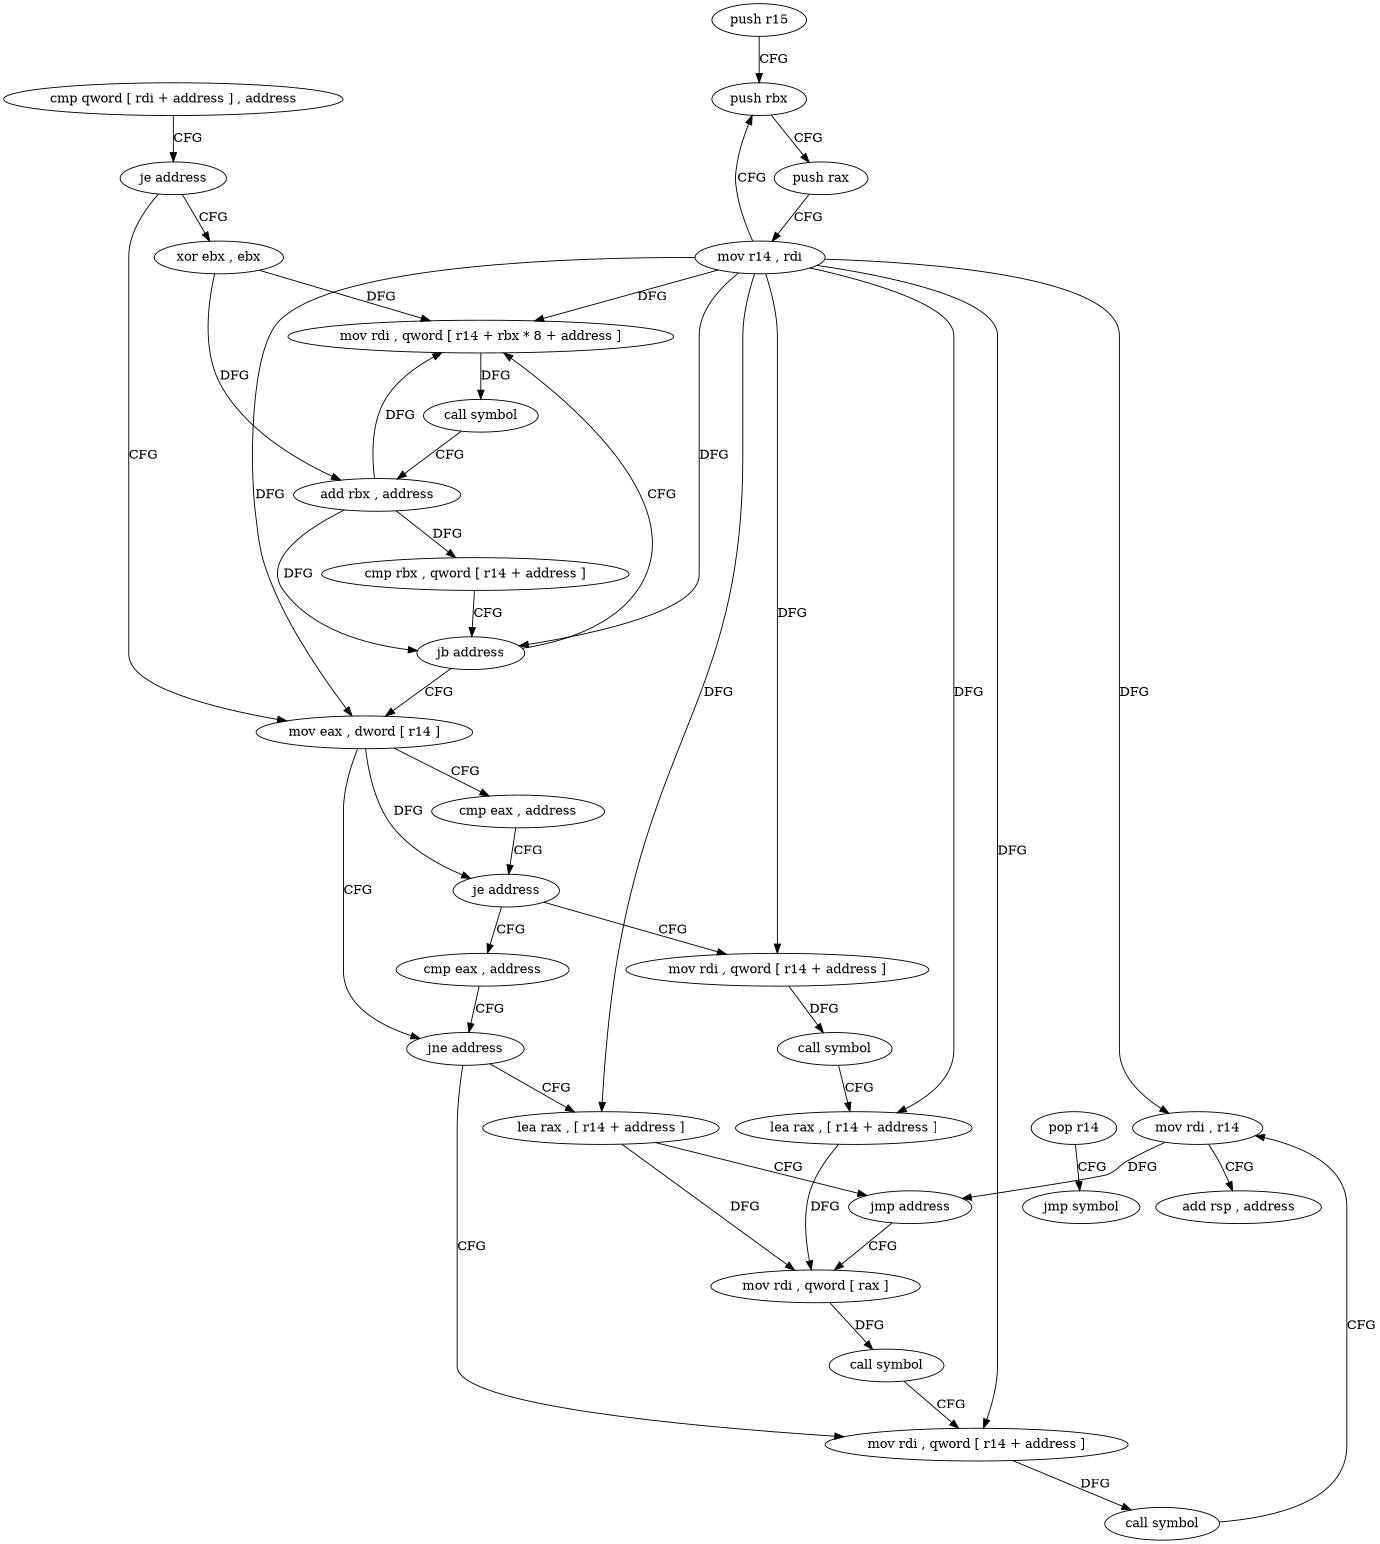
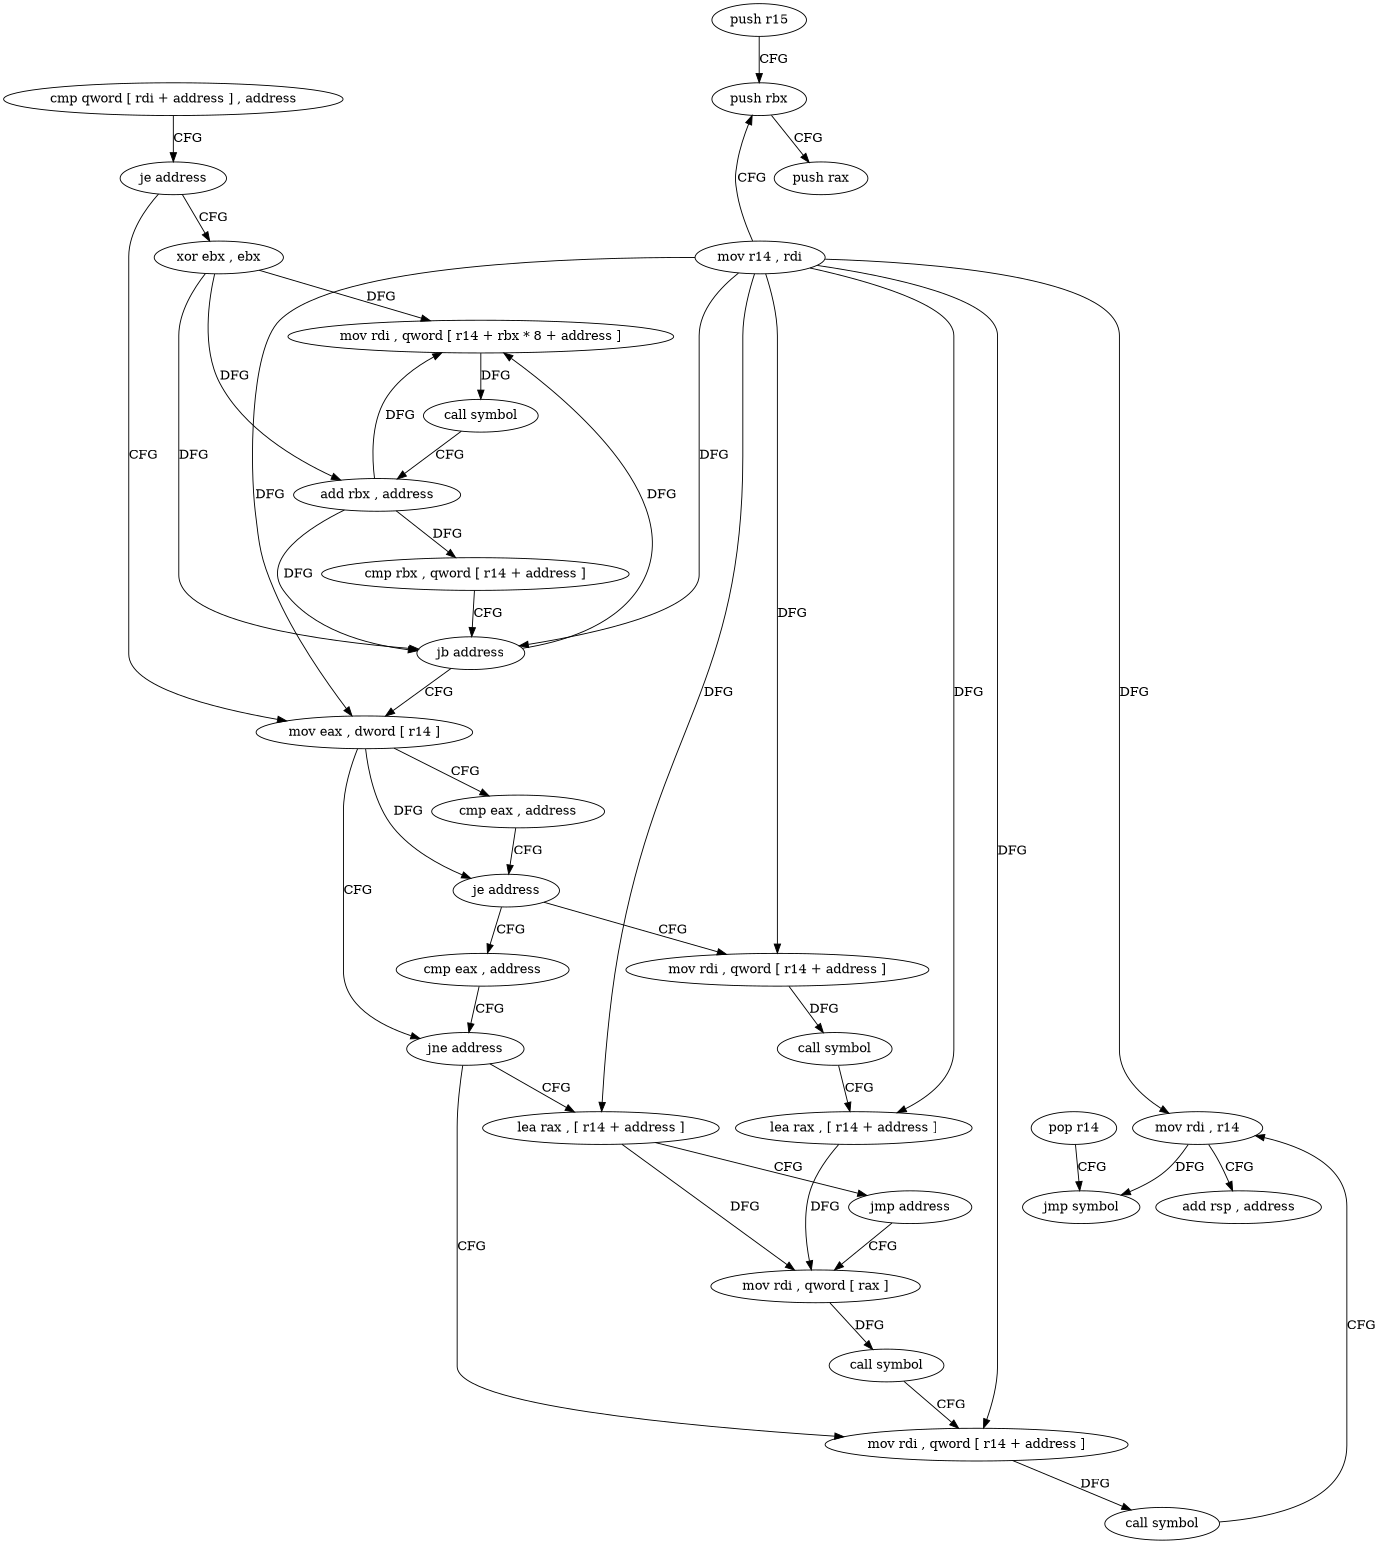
edge "push rax" -> "mov r14 , rdi": removed, label "CFG"
edge "mov r14 , rdi" -> "mov rdi , qword [ r14 + rbx * 8 + address ]": removed, label "DFG"
edge "jb address" -> "mov rdi , qword [ r14 + rbx * 8 + address ]": label "CFG" -> "DFG"
edge "xor ebx , ebx" -> "jb address": added, label "DFG"
edge "mov rdi , r14" -> "jmp address": now "mov rdi , r14" -> "jmp symbol"
